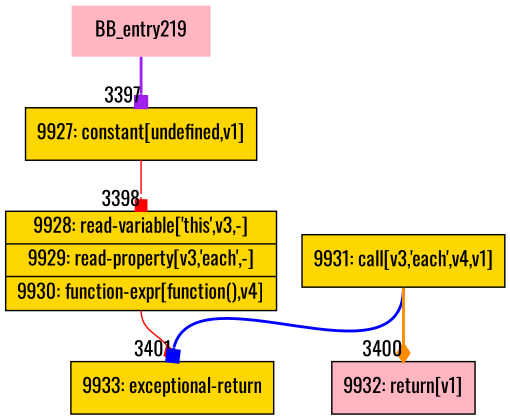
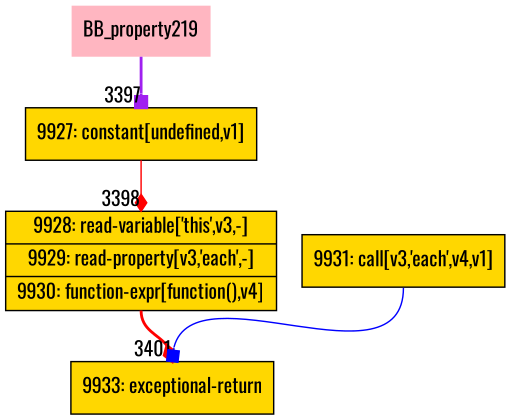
node "BB_entry219": label "BB_entry219" -> "BB_property219"
edge "9927: constant[undefined,v1]" -> "9928: read-variable['this',v3,-]": arrowhead box -> diamond
edge "9931: call[v3,'each',v4,v1]" -> "9933: exceptional-return": style bold -> solid
edge "9928: read-variable['this',v3,-]" -> "9933: exceptional-return": style solid -> bold
node "9932: return[v1]": removed
